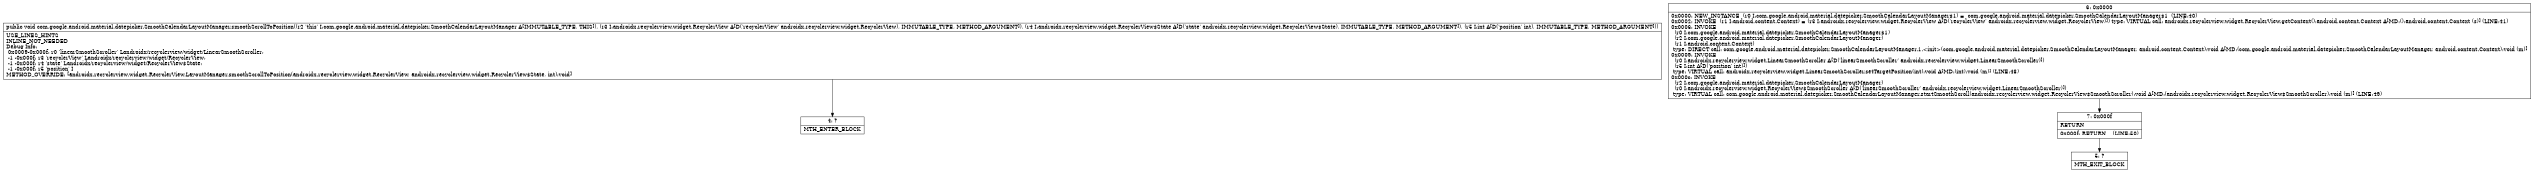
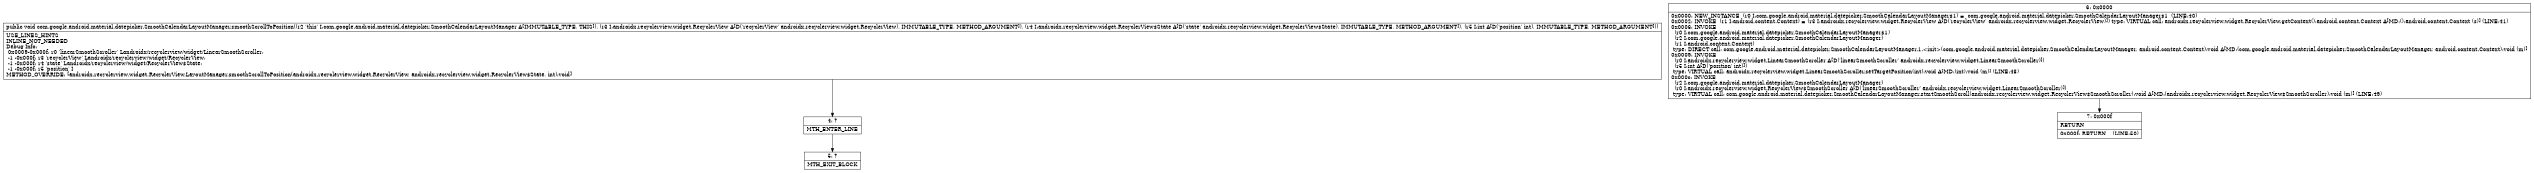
node "4: ?": text "MTH_ENTER_BLOCK" -> "MTH_ENTER_LINE"
edge "7: 0x000f" -> "5: ?": now "4: ?" -> "5: ?"
